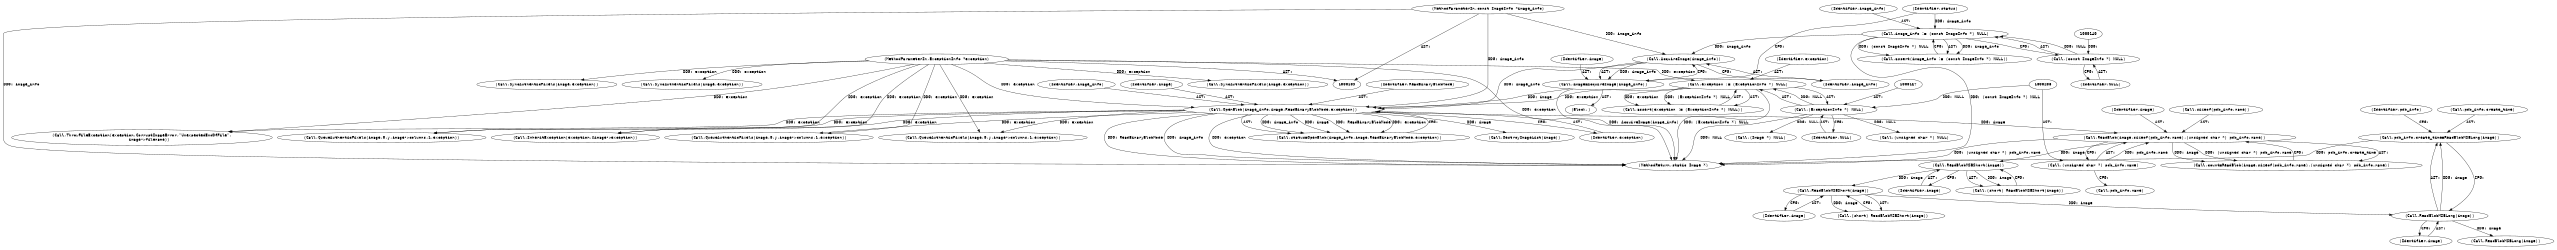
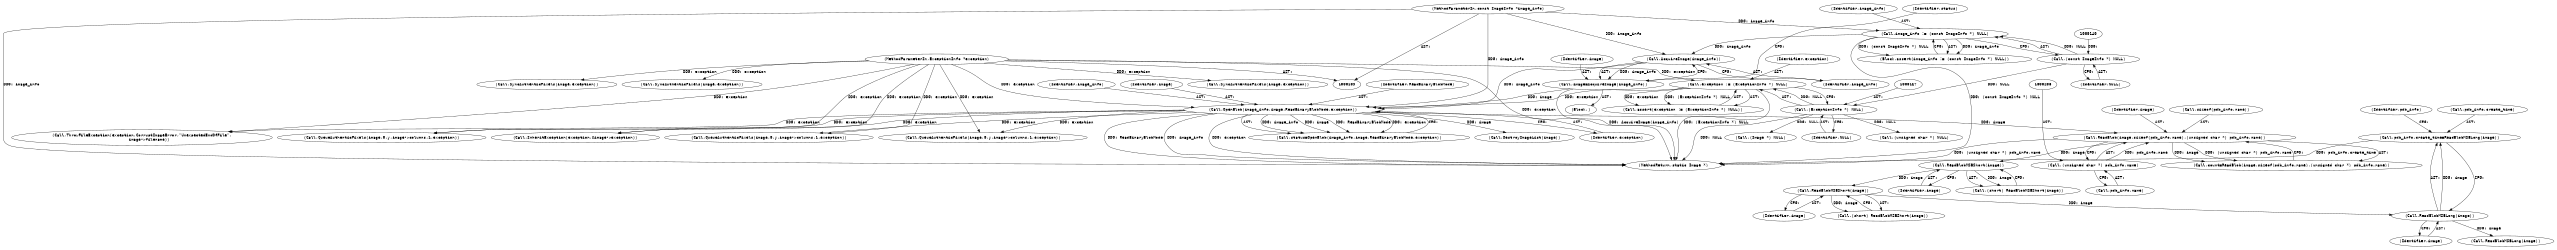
edge "(Identifier,status)" -> "(Call,image_info != (const ImageInfo *) NULL)": now "(MethodParameterIn,const ImageInfo *image_info)" -> "(Call,image_info != (const ImageInfo *) NULL)"
node "(Call,assert(image_info != (const ImageInfo *) NULL))": label "(Call,assert(image_info != (const ImageInfo *) NULL))" -> "(Block,assert(image_info != (const ImageInfo *) NULL))"
edge "1000208" -> "(Call,(ExceptionInfo *) NULL)": now "(Call,(const ImageInfo *) NULL)" -> "(Call,(ExceptionInfo *) NULL)"
edge "(Call,exception != (ExceptionInfo *) NULL)" -> "(Call,(ExceptionInfo *) NULL)": label "AST: " -> "CFG: "
edge "(Call,pdb_info.name)" -> "(Call,(unsigned char *) pdb_info.name)": added, label "AST:"
